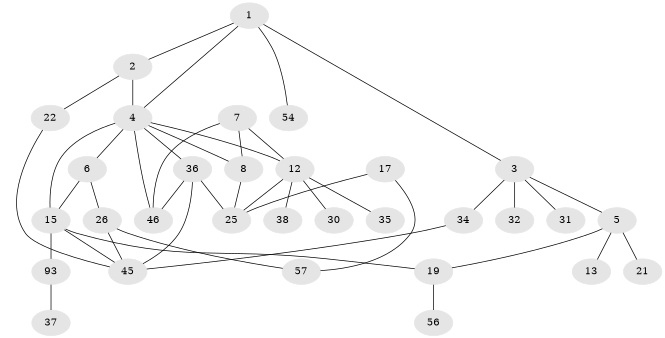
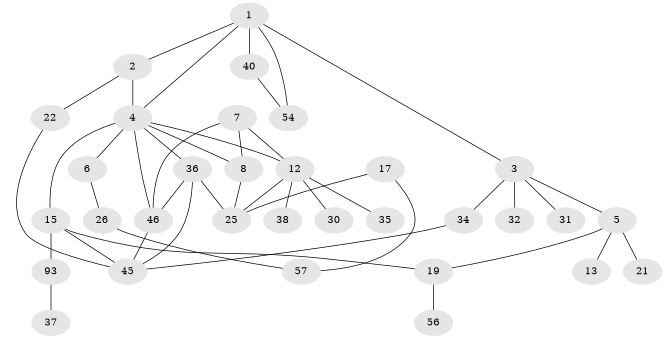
node "40": added
edge "6" -- "15": removed
edge "26" -- "45": now "46" -- "45"
